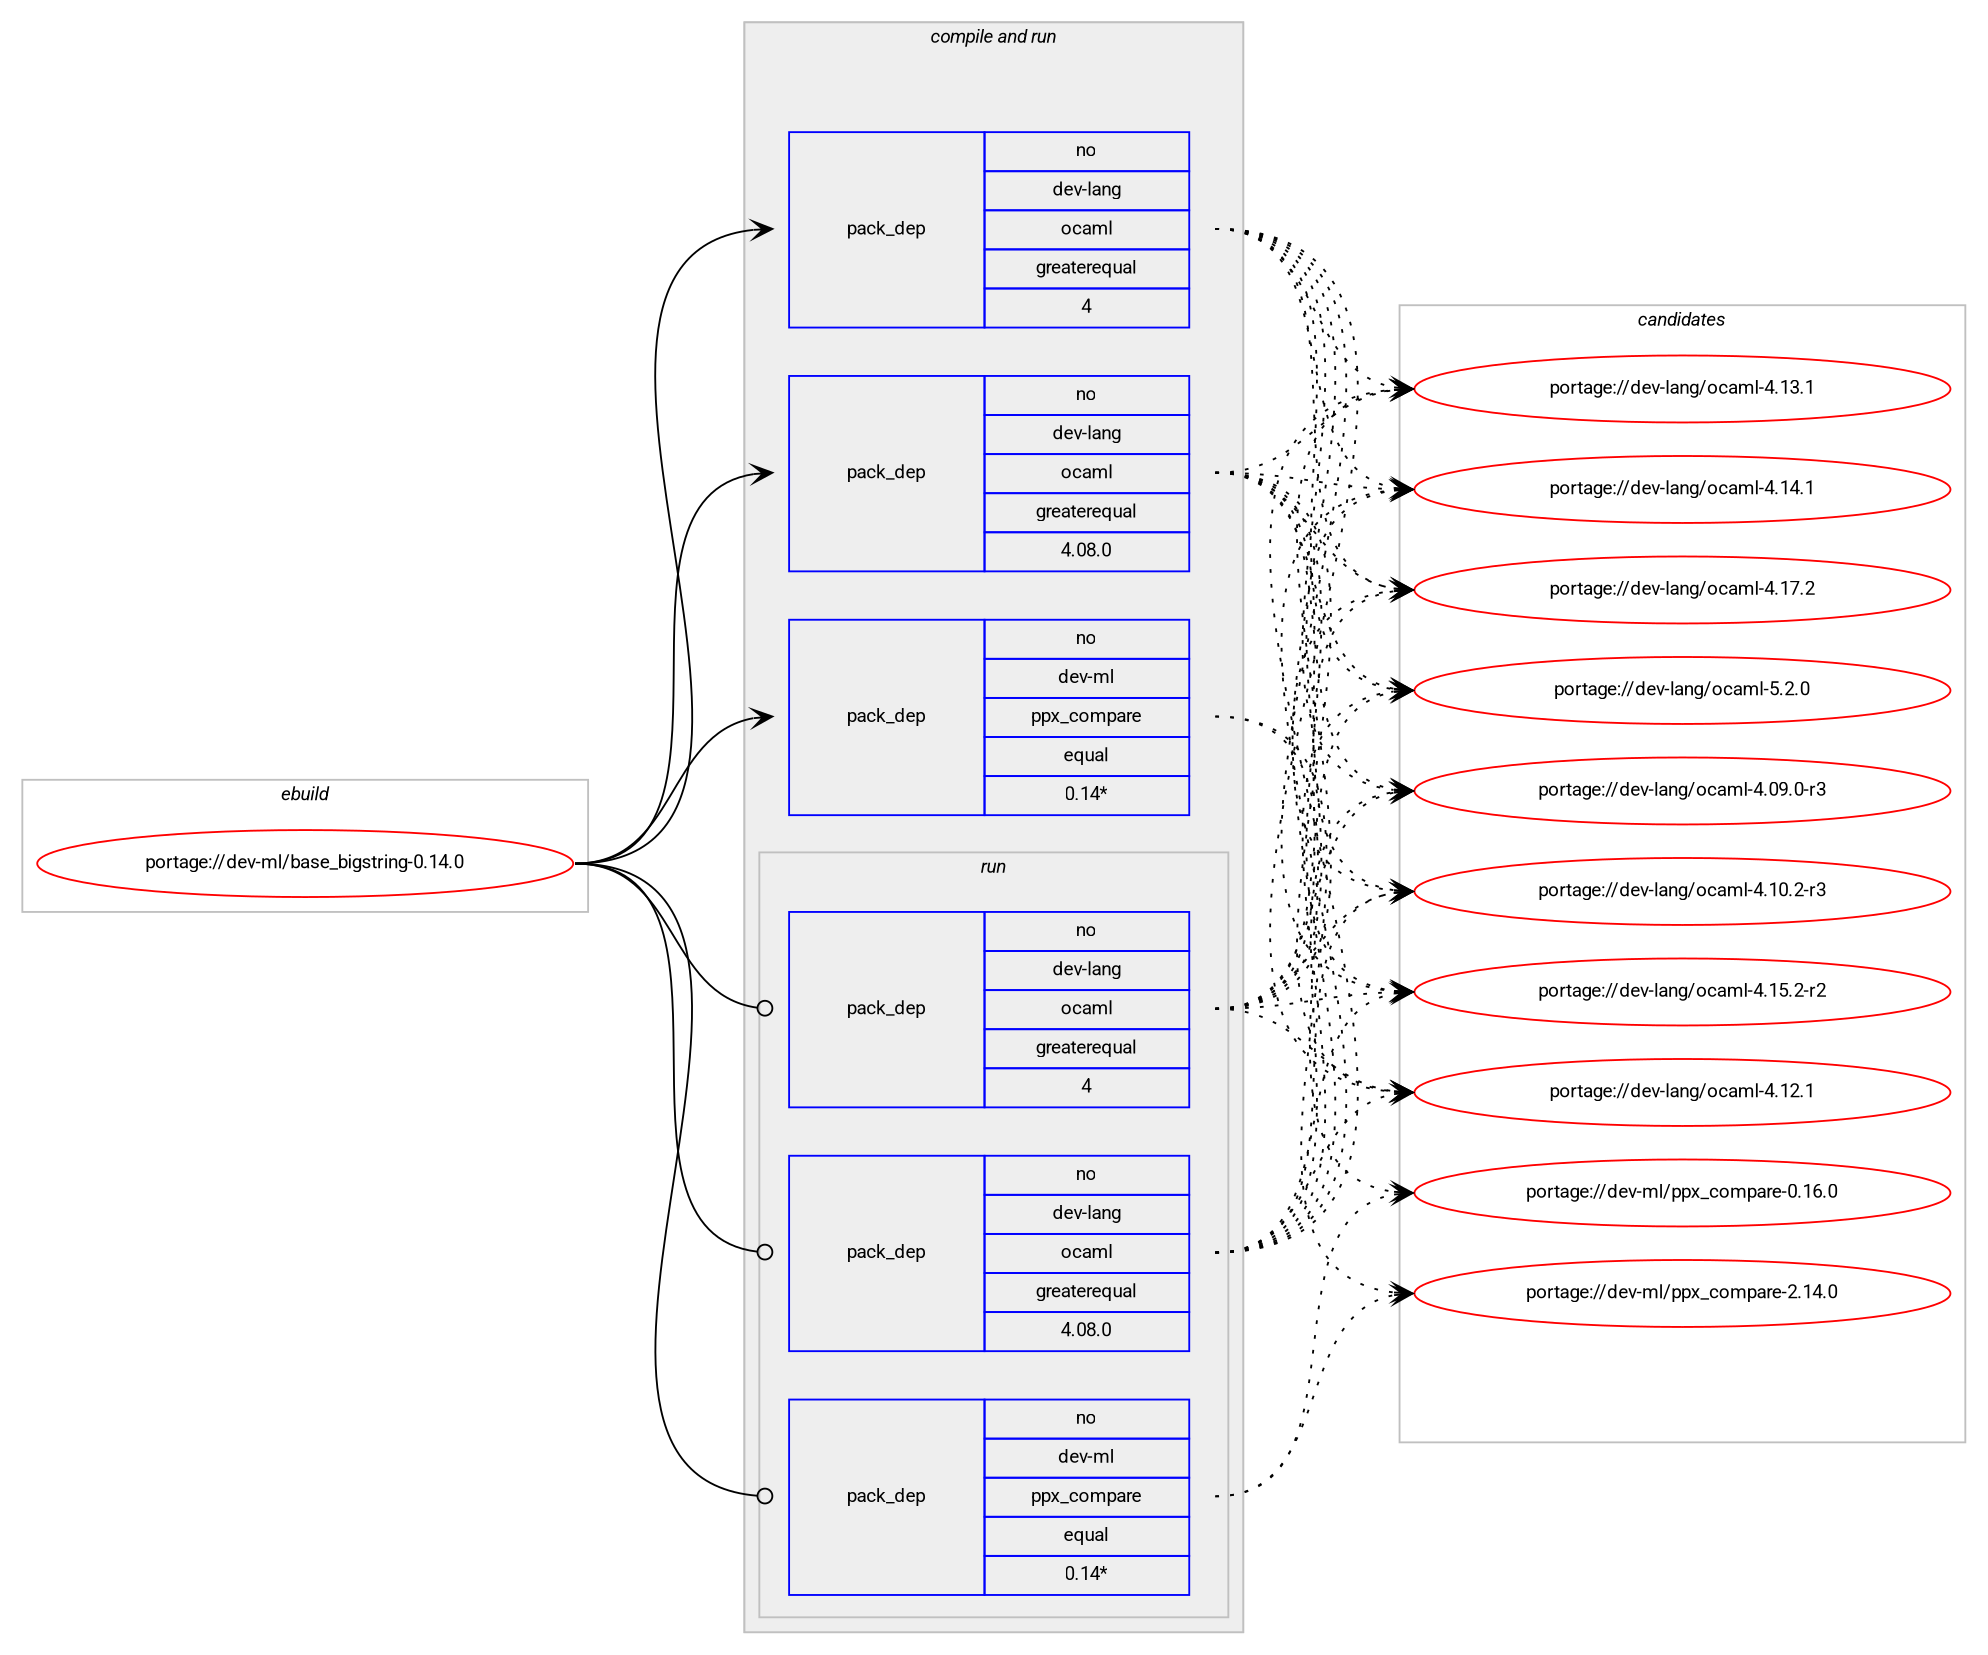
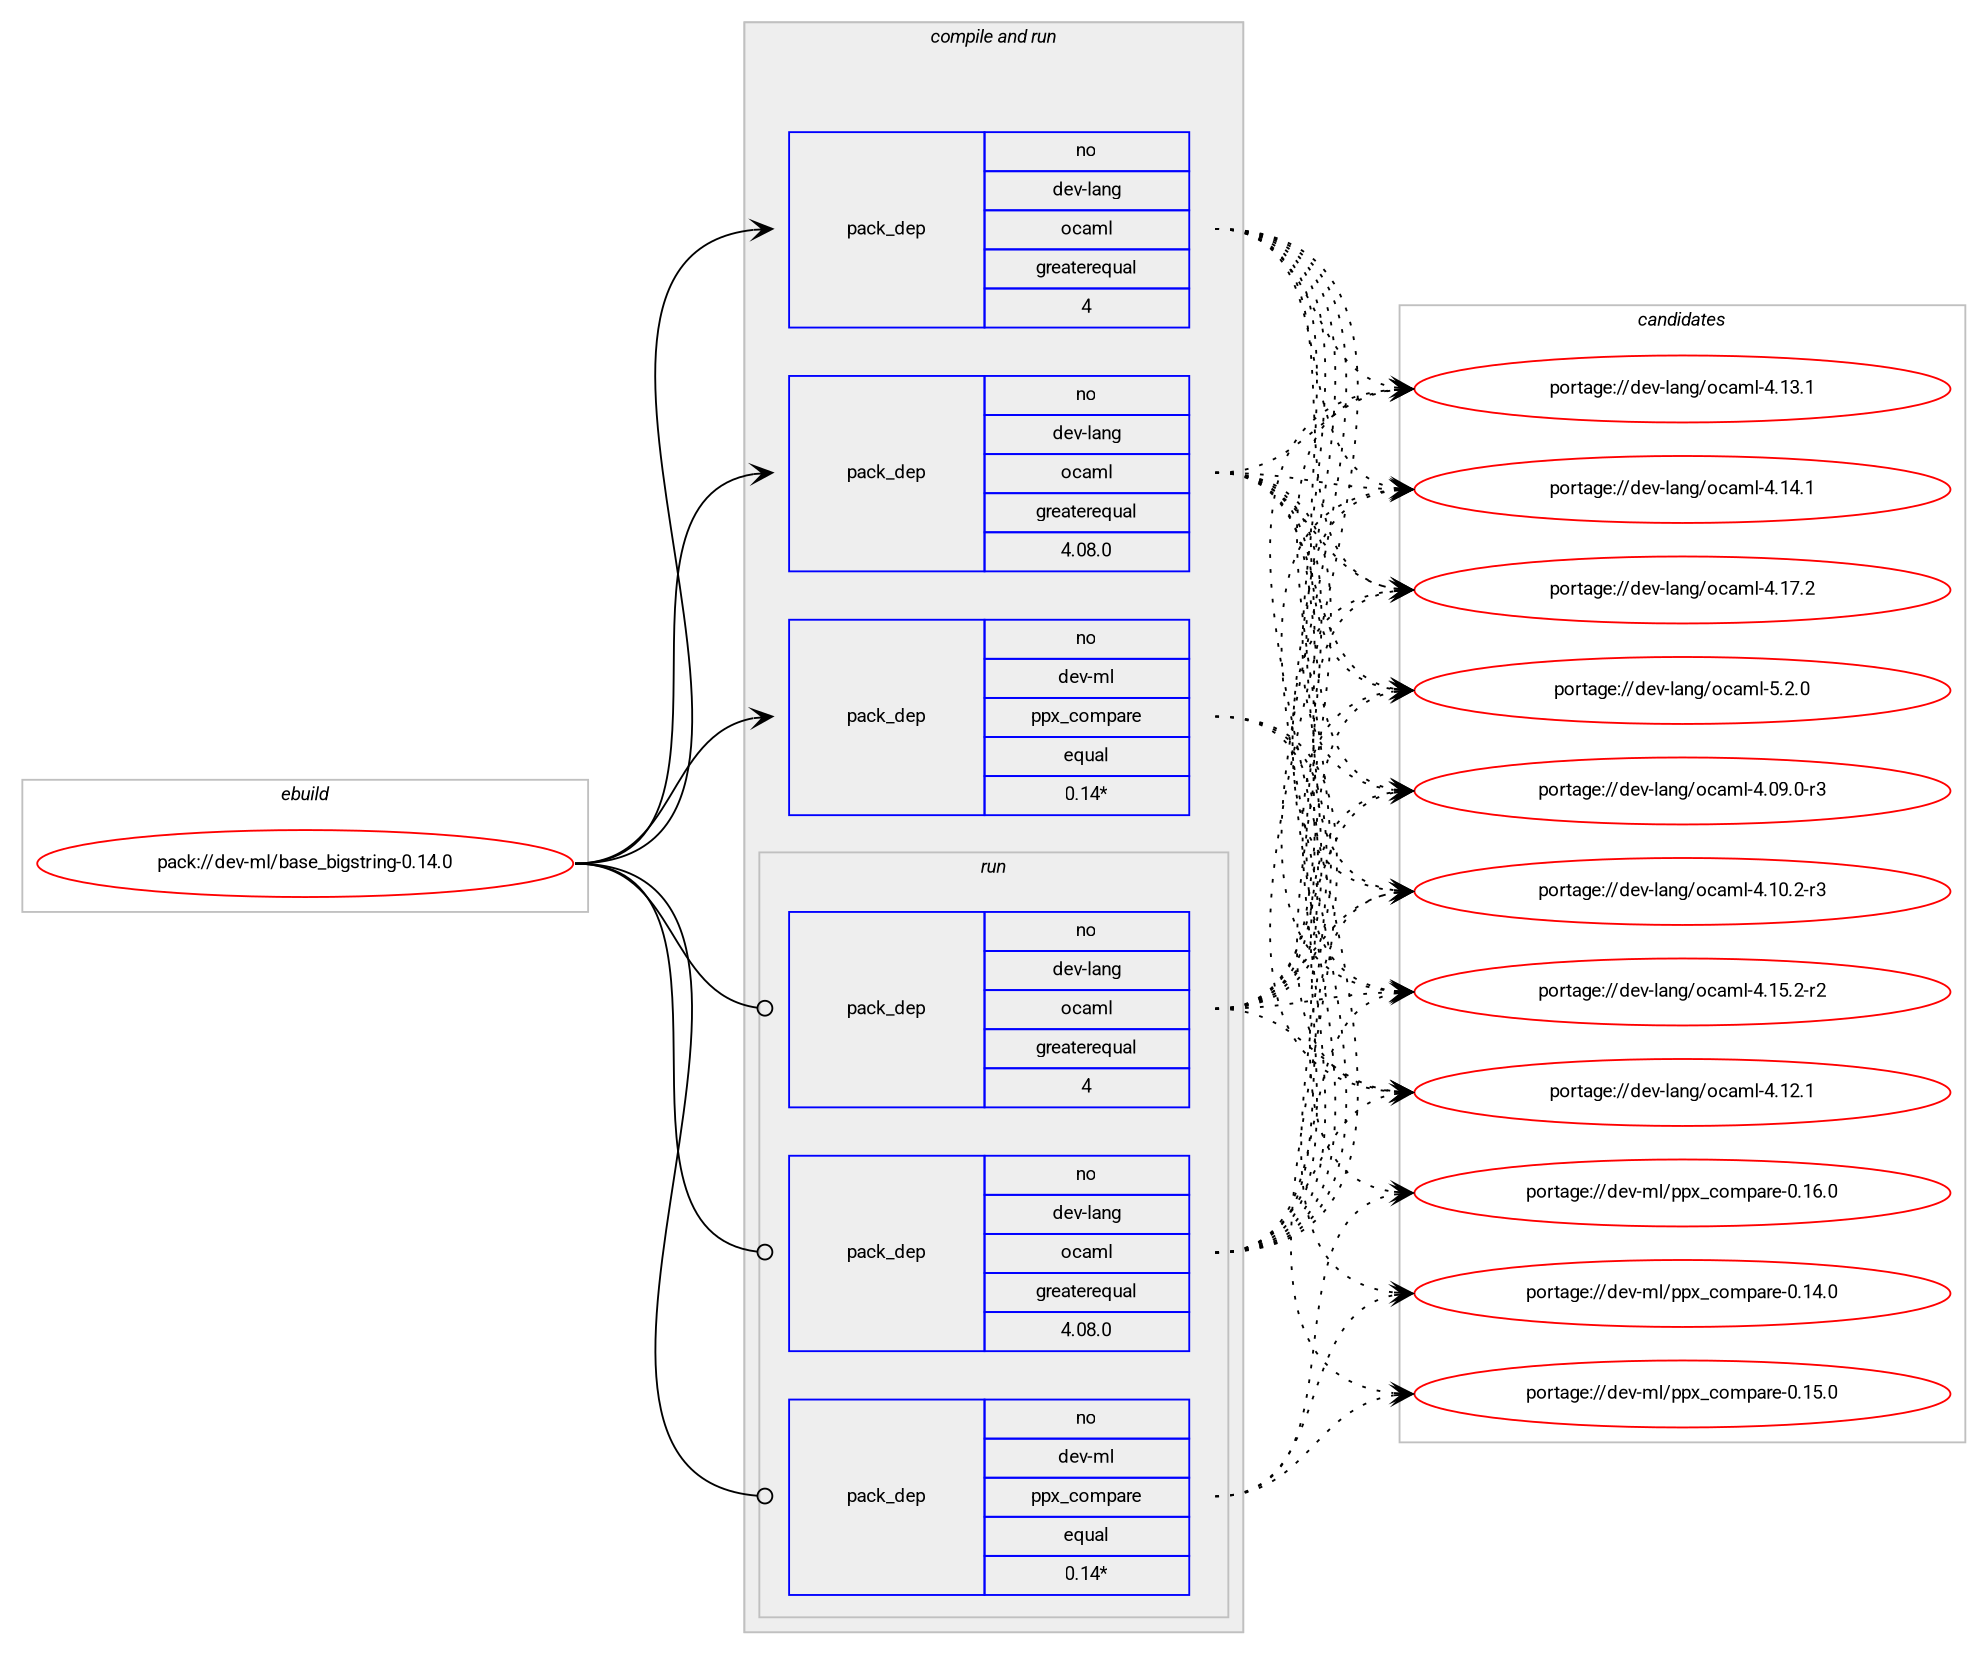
node "portage://dev-ml/base_bigstring-0.14.0": label "portage://dev-ml/base_bigstring-0.14.0" -> "pack://dev-ml/base_bigstring-0.14.0"
node "portage://dev-ml/ppx_compare-2.14.0": label "portage://dev-ml/ppx_compare-2.14.0" -> "portage://dev-ml/ppx_compare-0.14.0"
node "portage://dev-ml/ppx_compare-0.15.0": added
